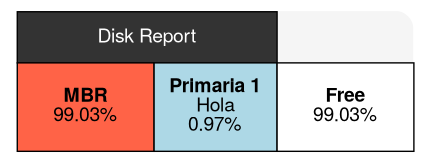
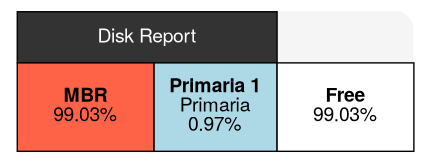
node "Disk Report": text "Hola" -> "Primaria"
